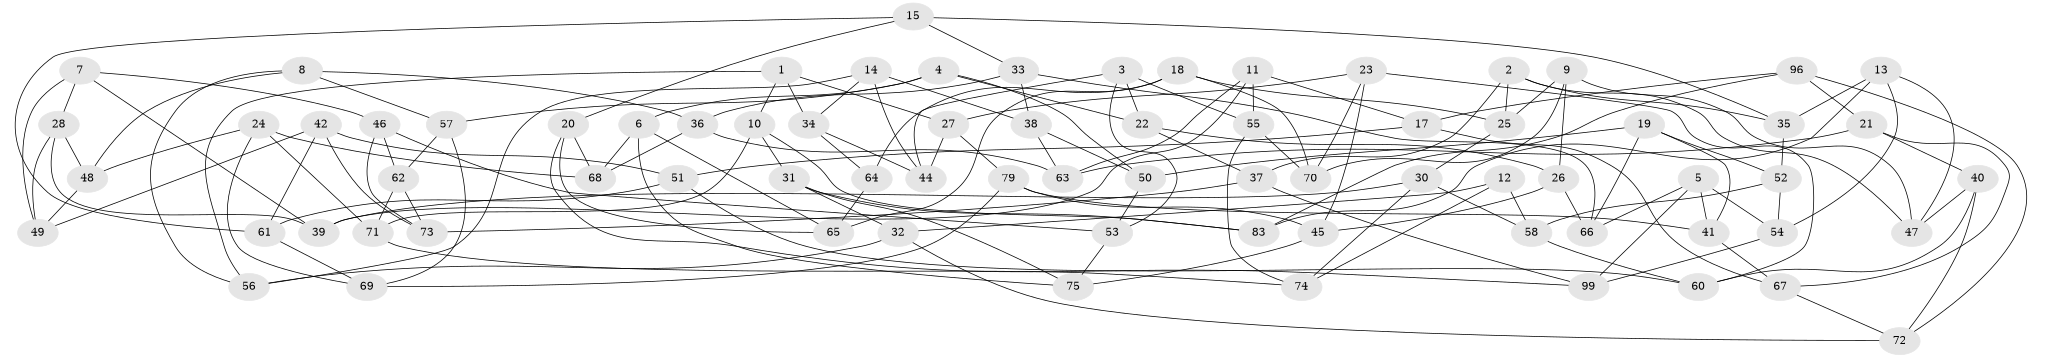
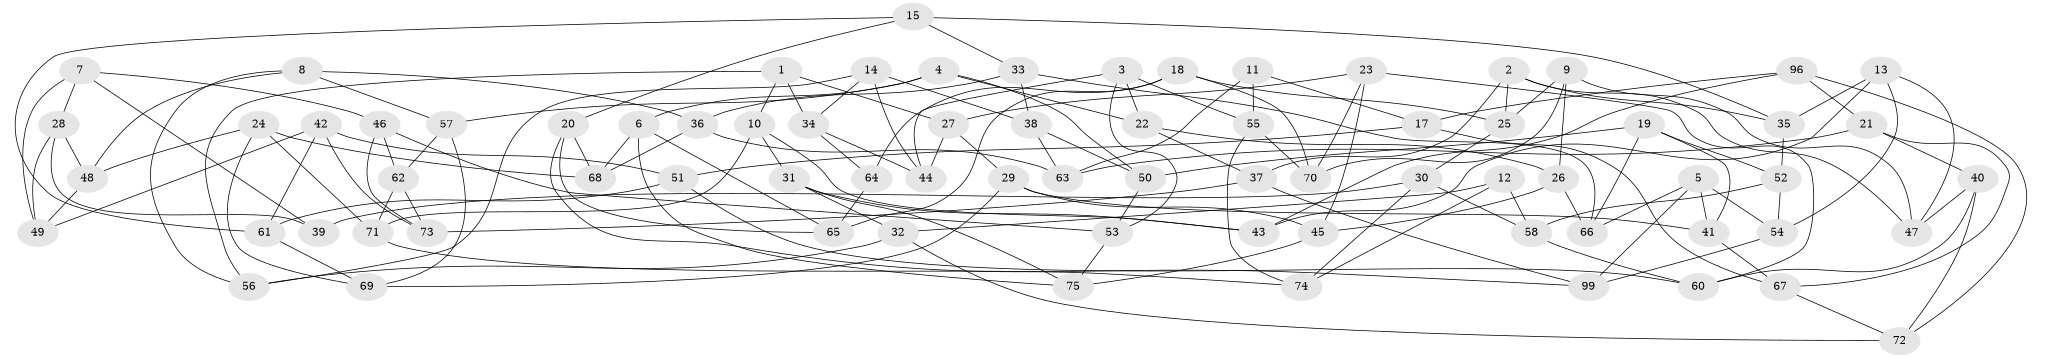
node "79": label "79" -> "29"
edge "11" -- "39": removed
node "83": label "83" -> "43"
